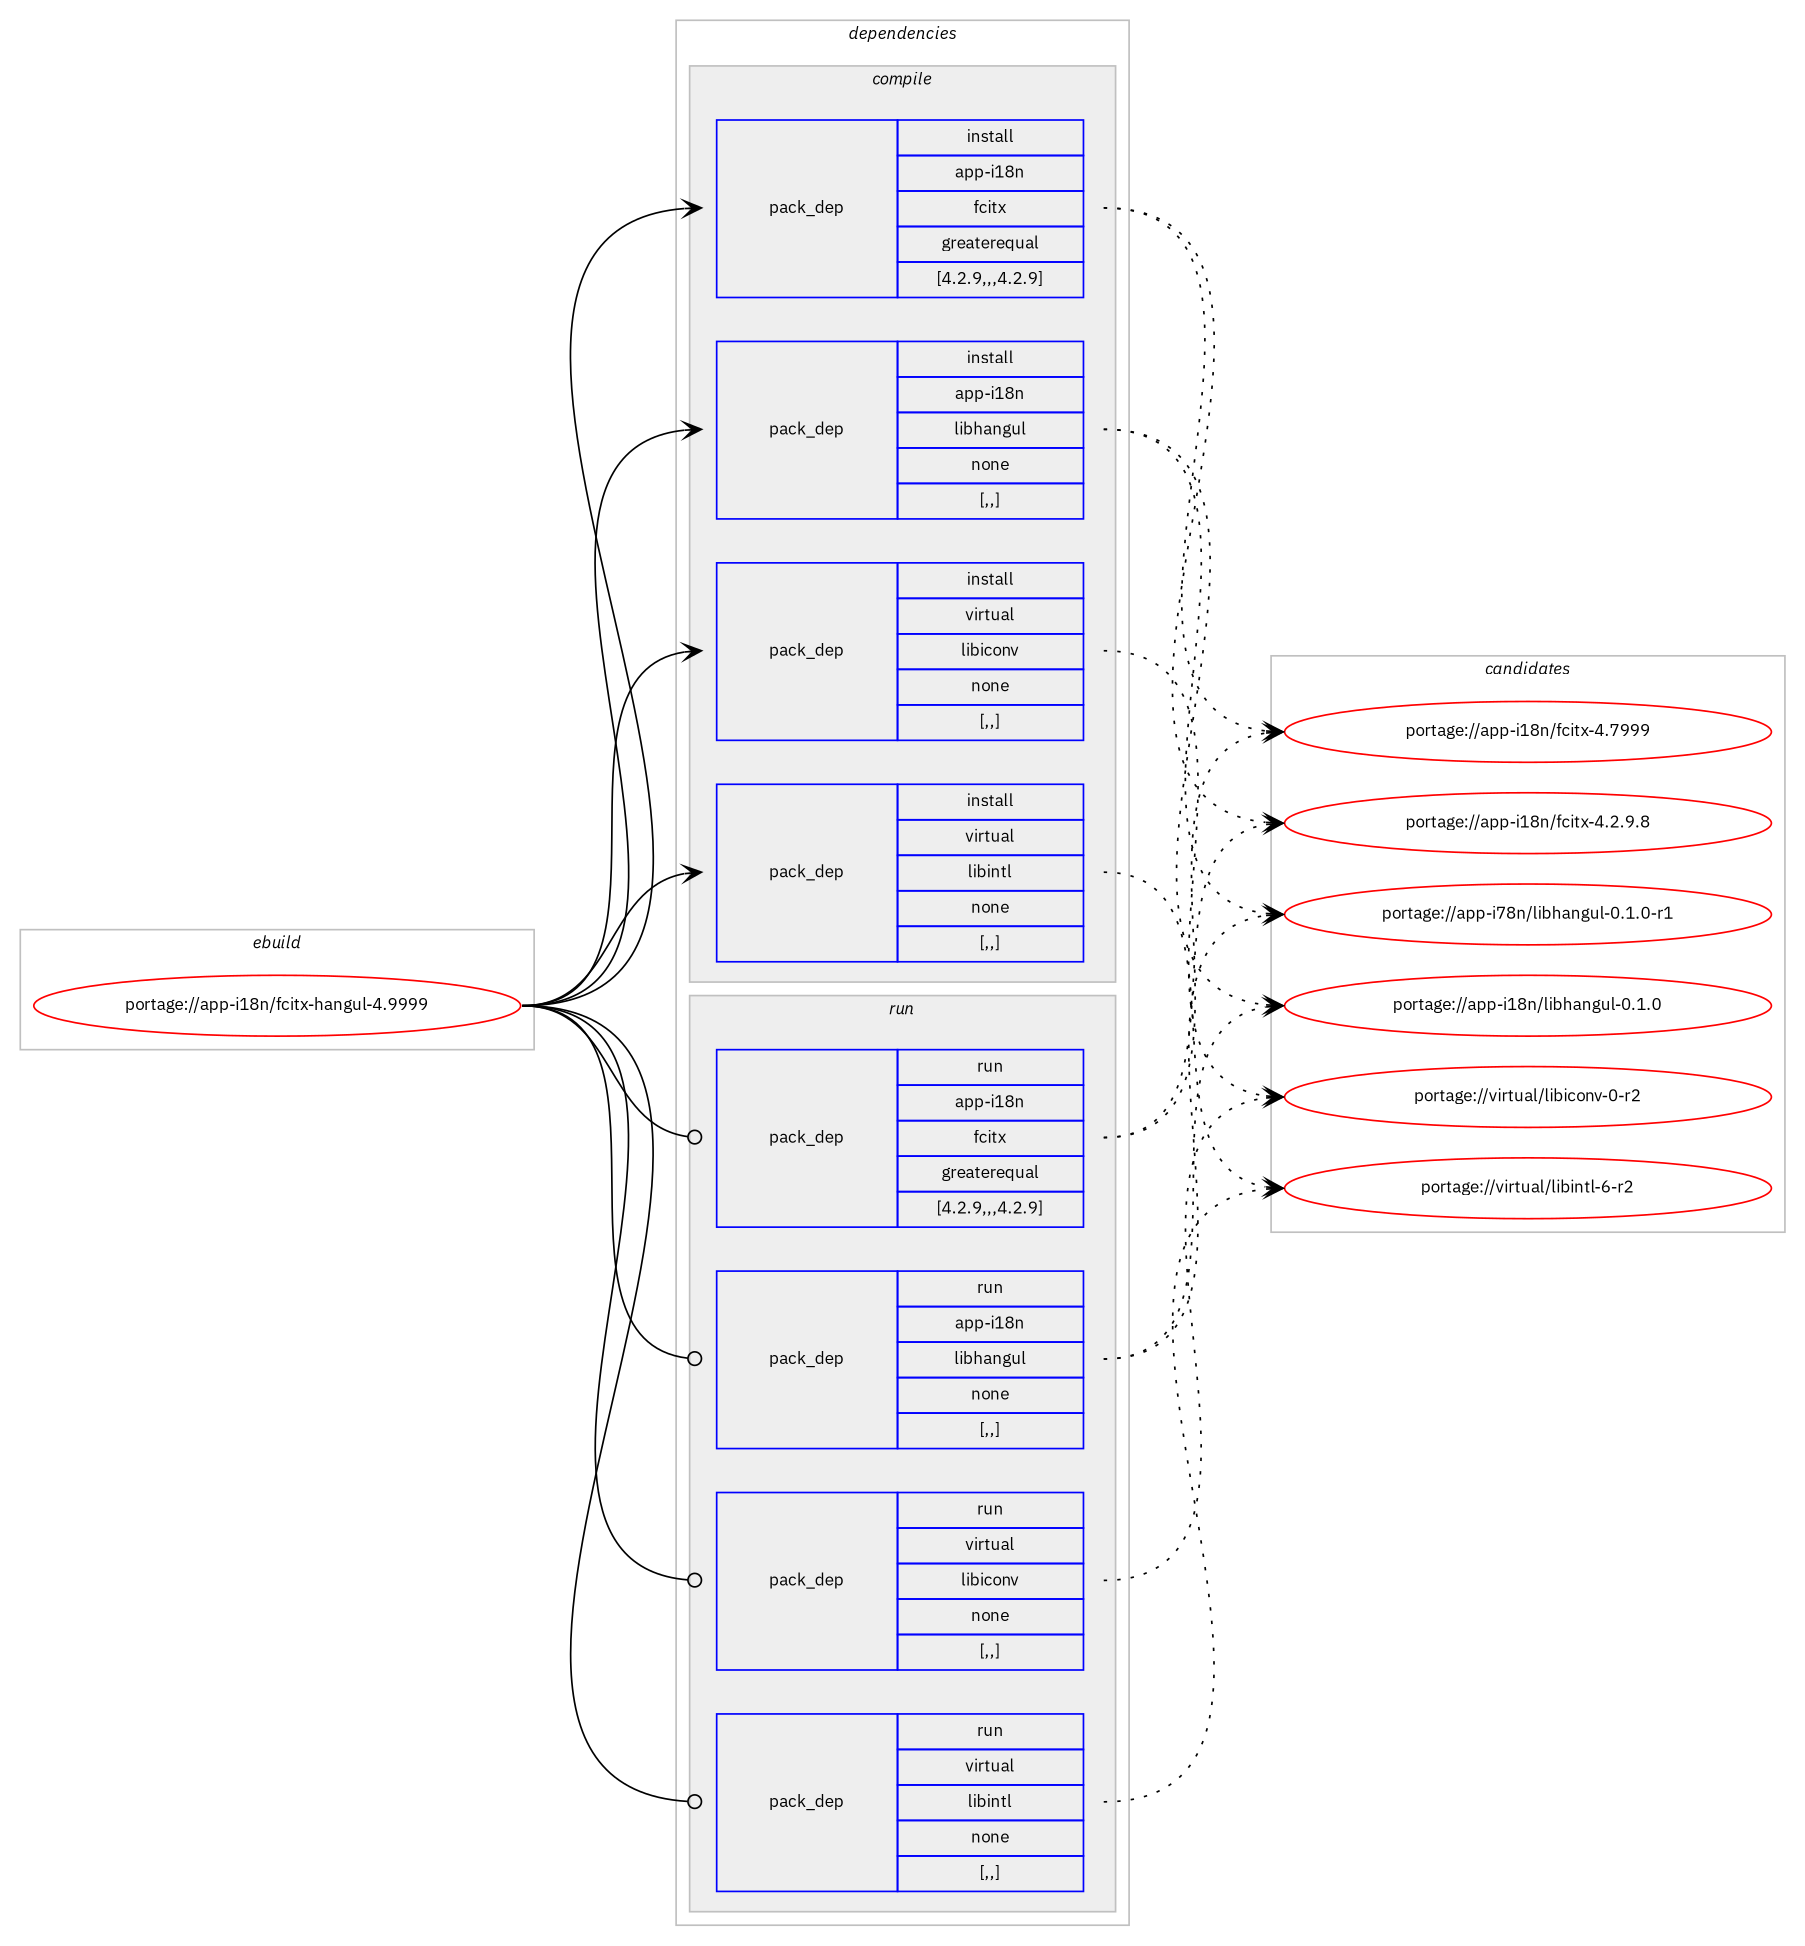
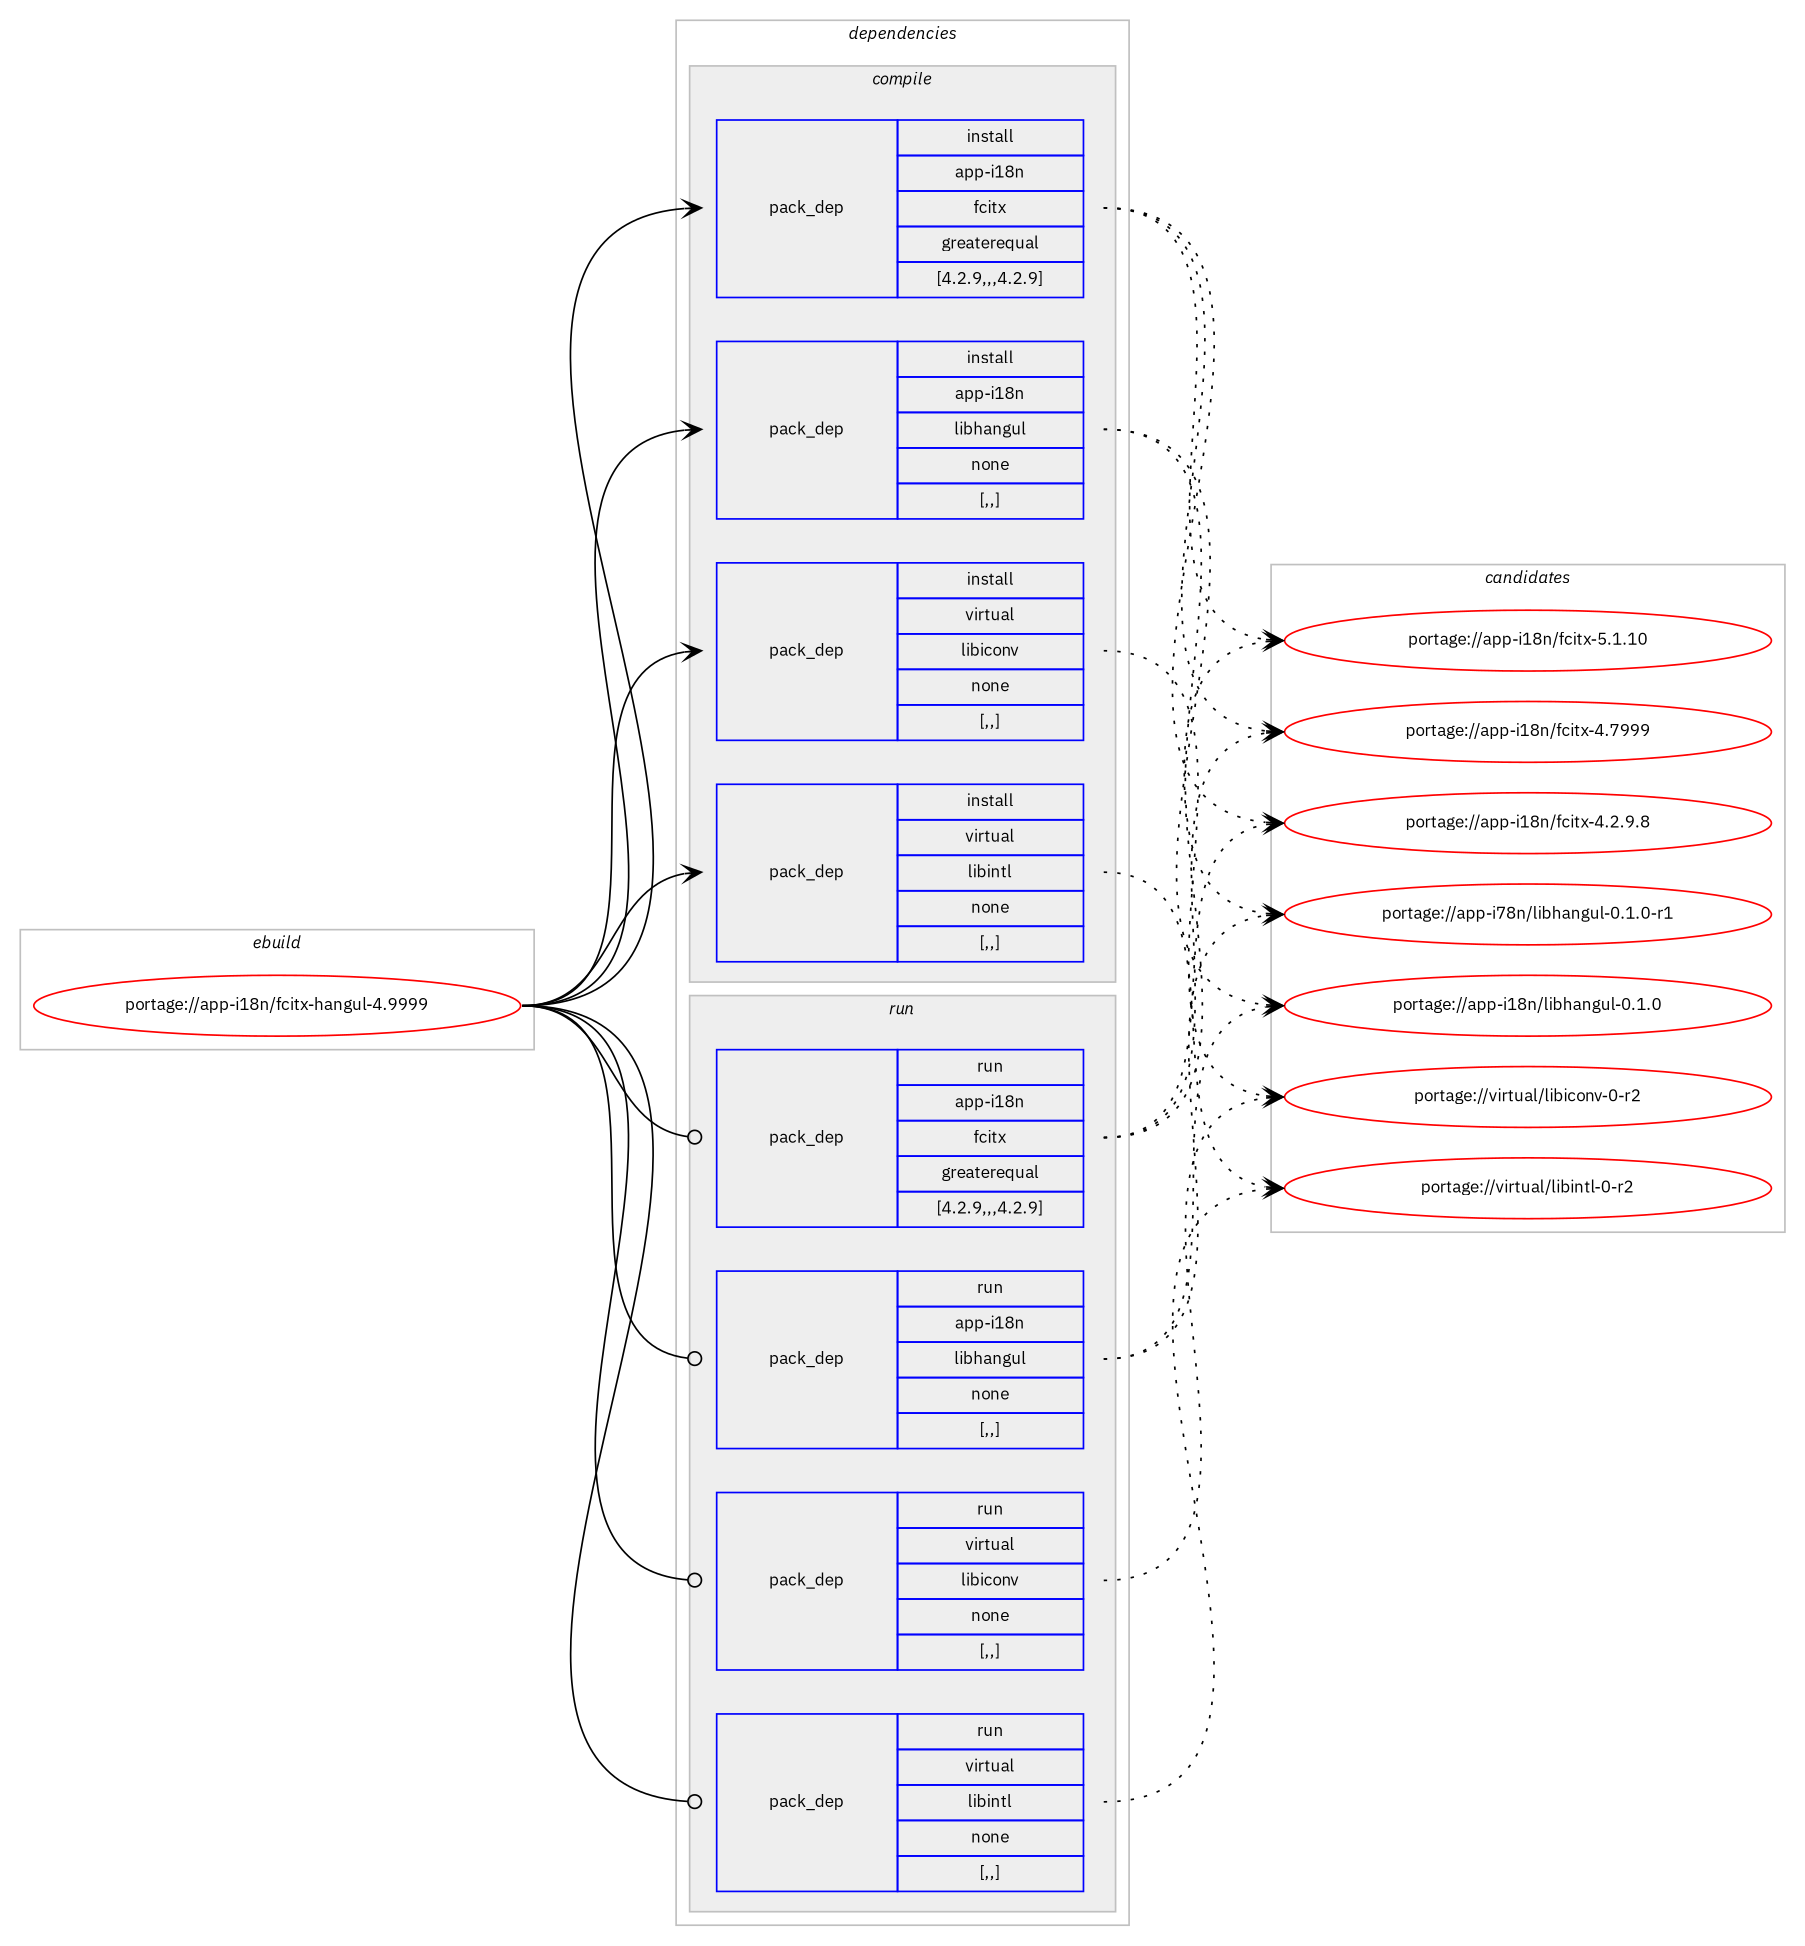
node "portage://app-i18n/fcitx-5.1.10": added
node "portage://virtual/libintl-6-r2": label "portage://virtual/libintl-6-r2" -> "portage://virtual/libintl-0-r2"
